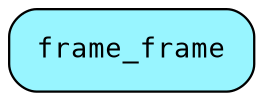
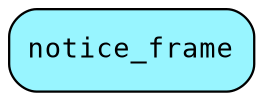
node "frame_frame": label "frame_frame" -> "notice_frame"
